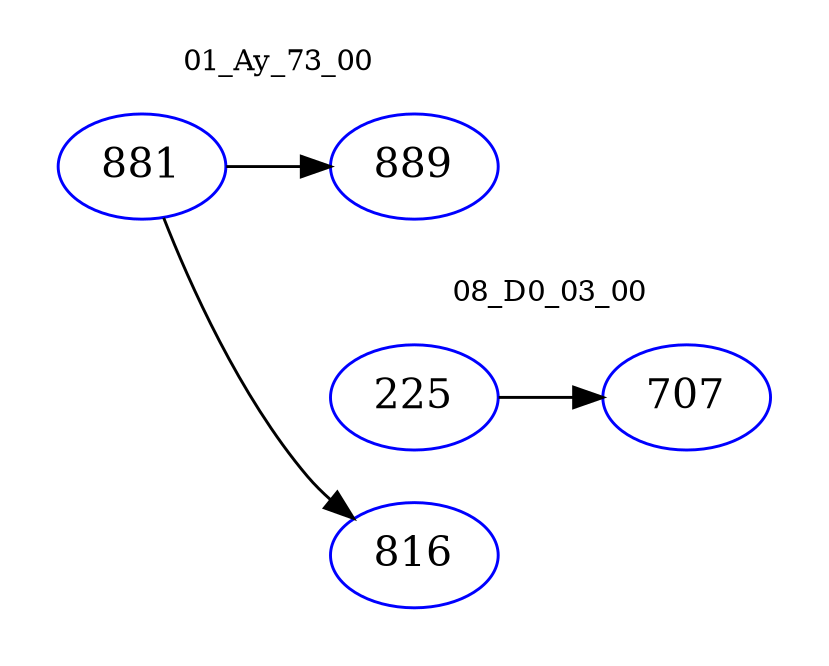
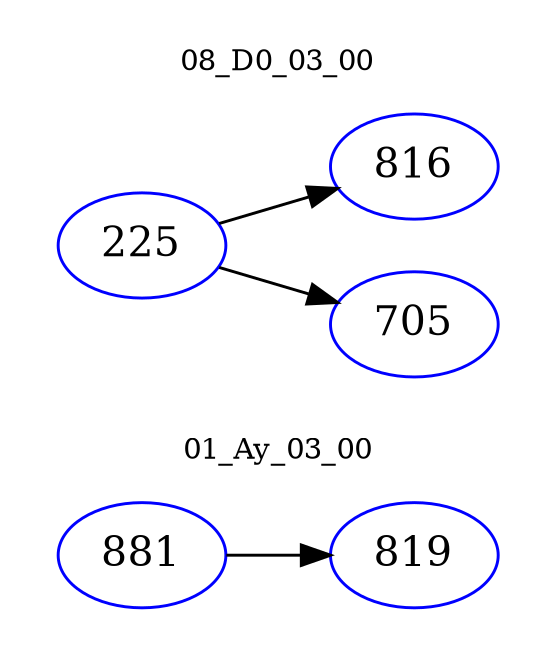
cluster "01_Ay_73_00": label "01_Ay_73_00" -> "01_Ay_03_00"
node "889": label "889" -> "819"
edge "881" -> "816": now "225" -> "816"
node "707": label "707" -> "705"
